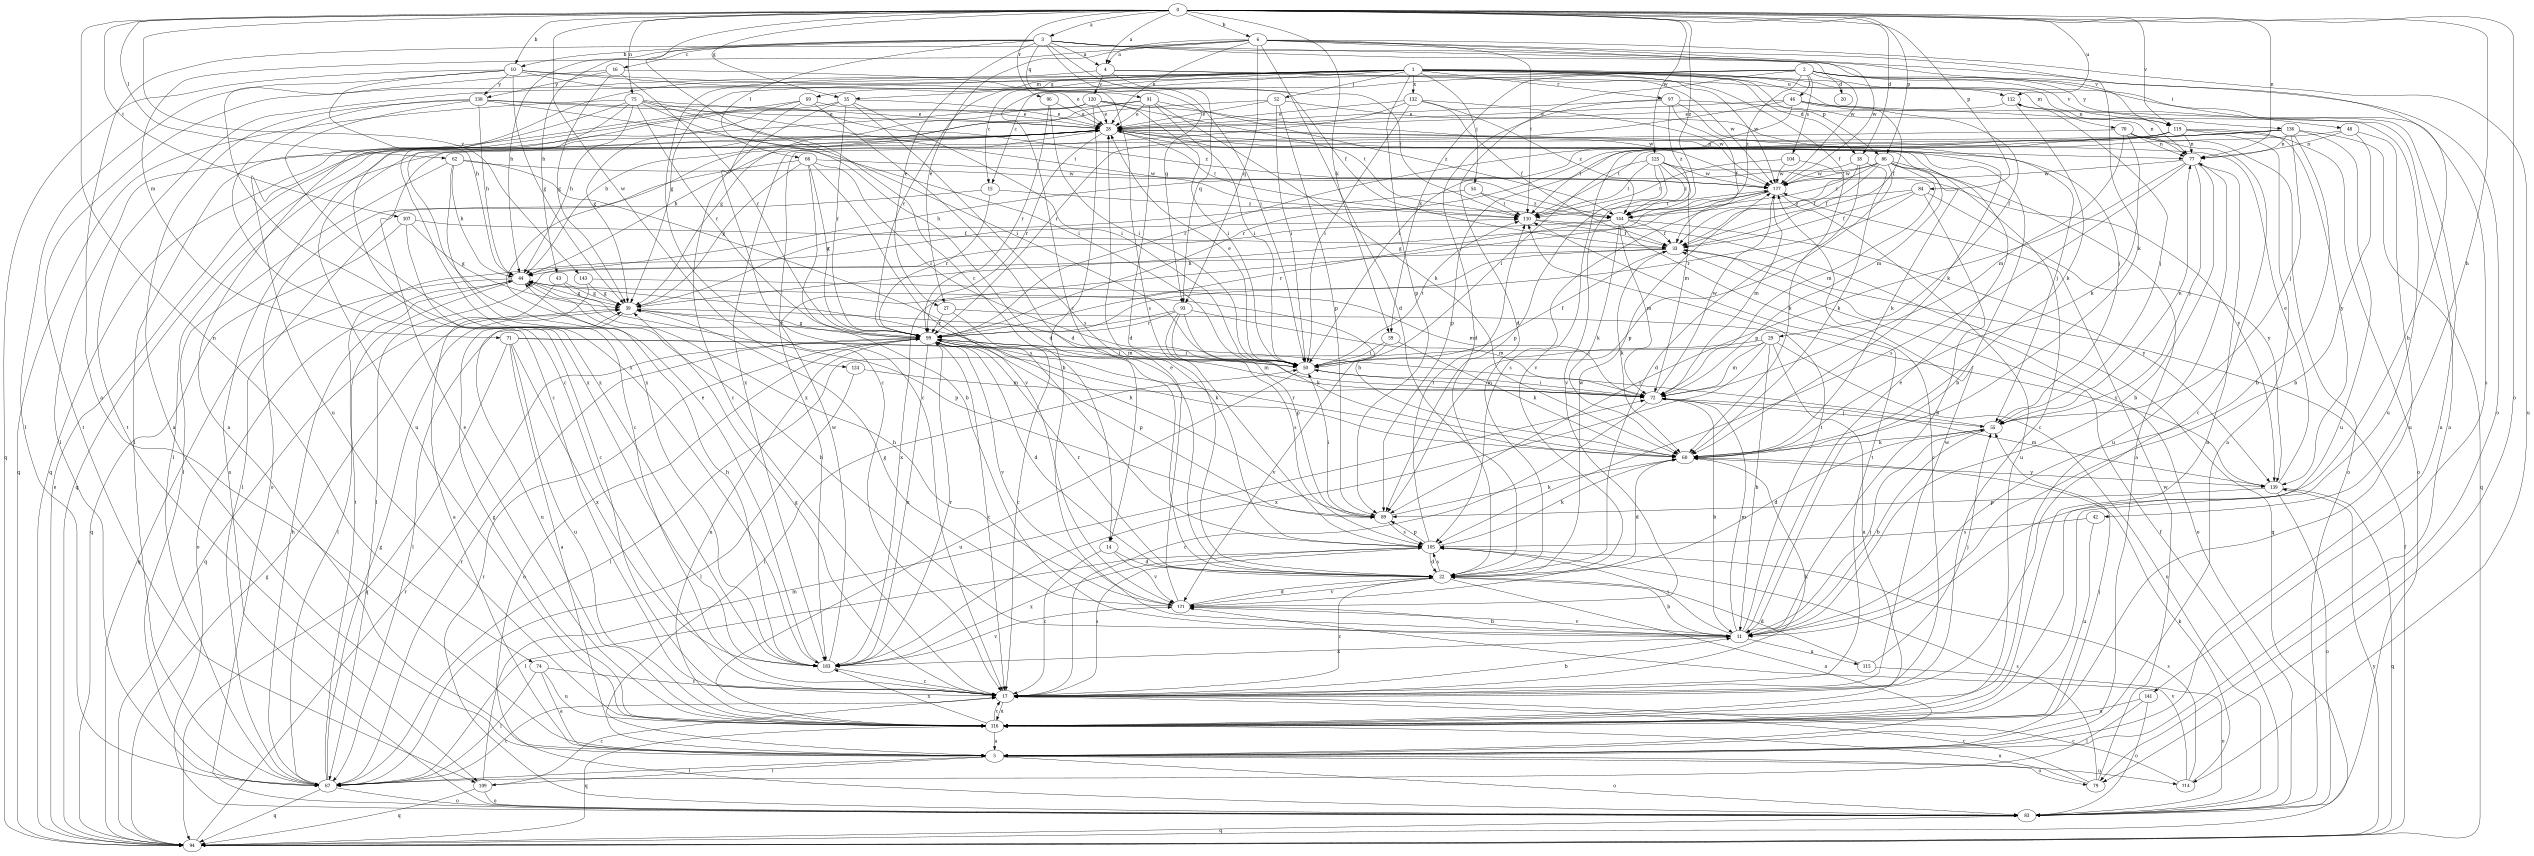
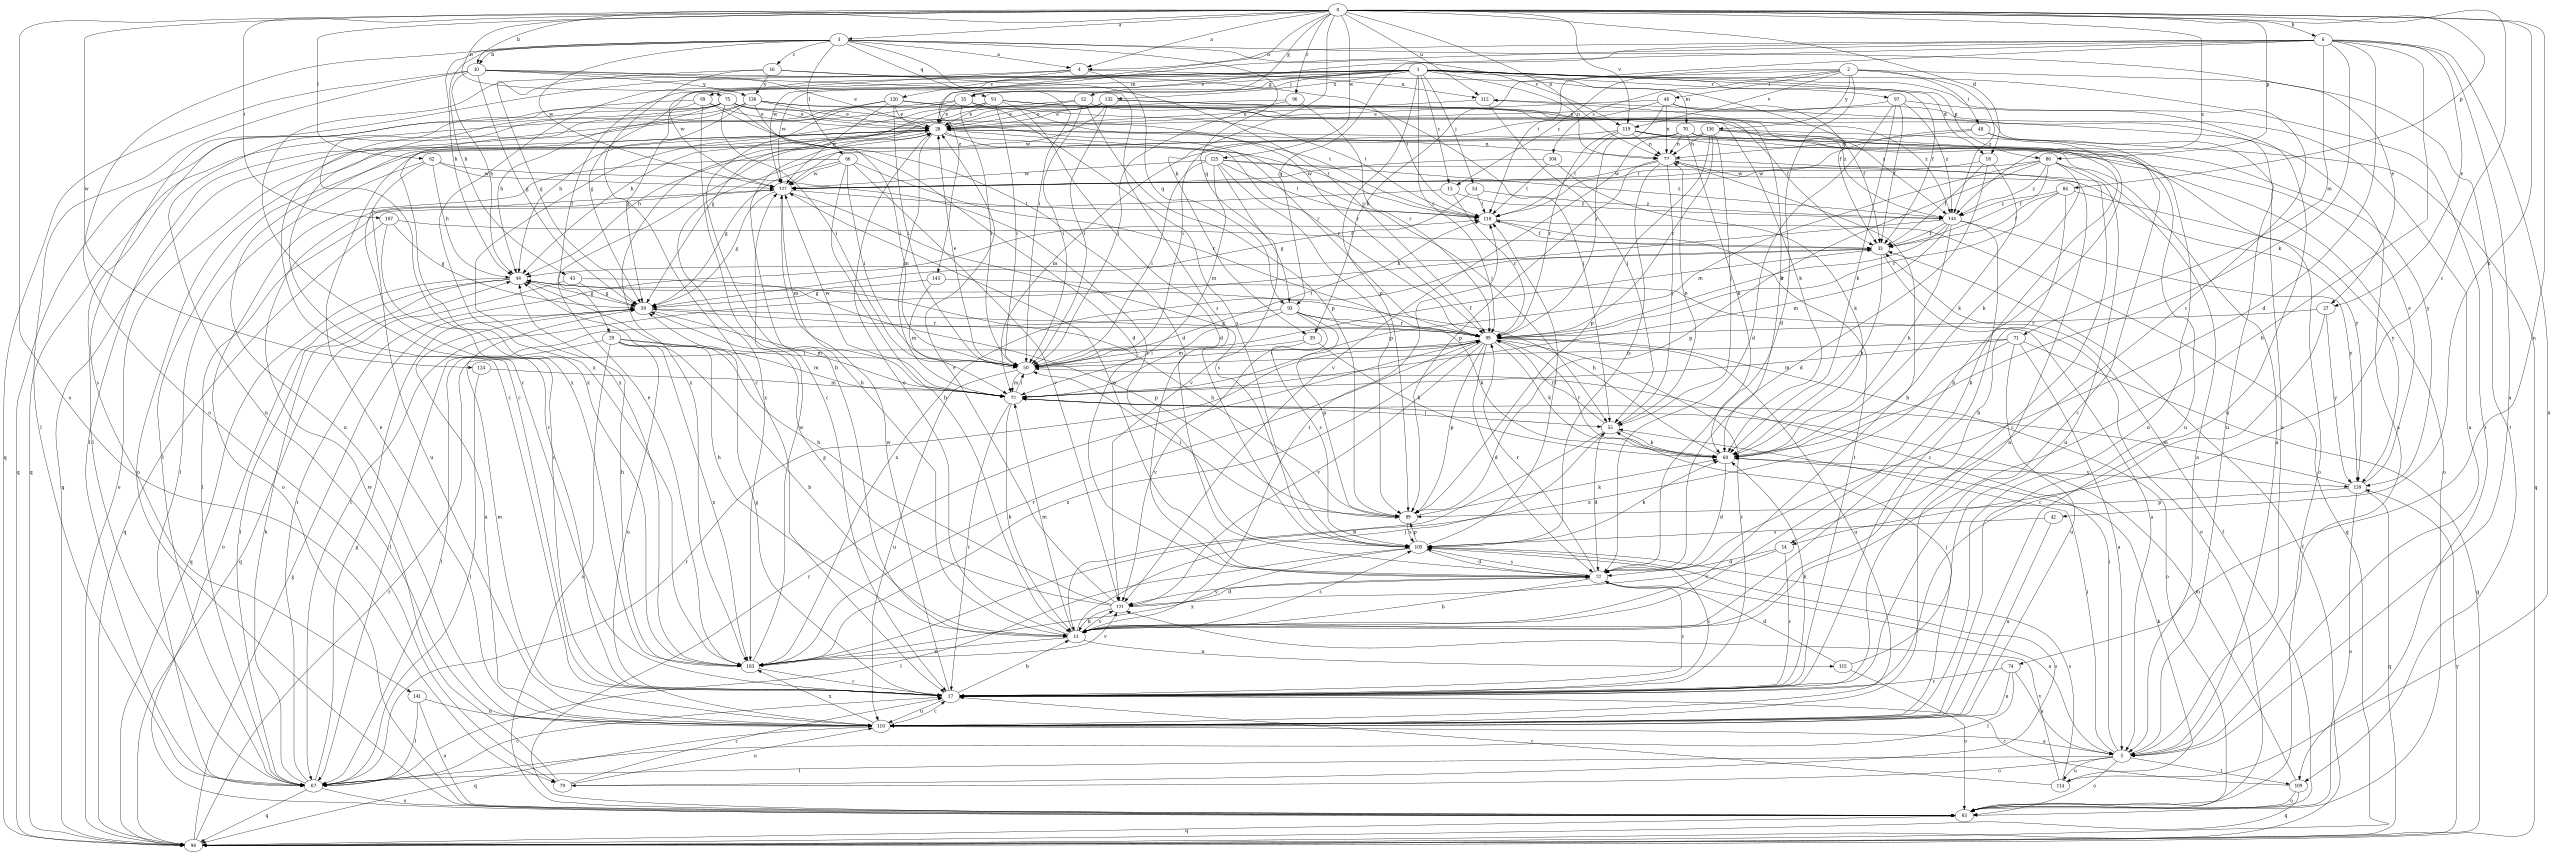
node "20": removed
edge "86" -> "44": removed, label "h"
edge "116" -> "39": label "g" -> "m"
